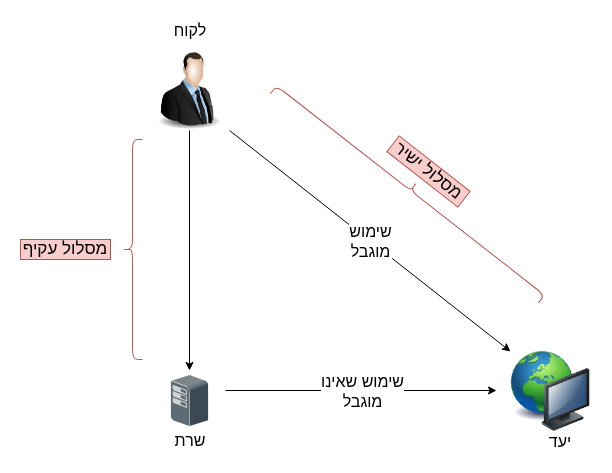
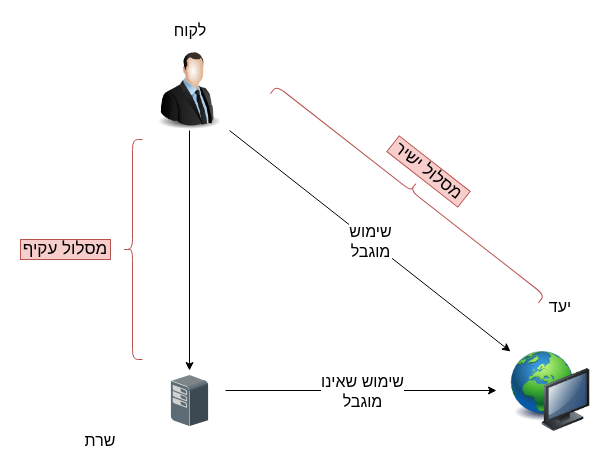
node "שרת": moved (191, 441) -> (101, 441)
node "יעד": moved (561, 442) -> (561, 307)
